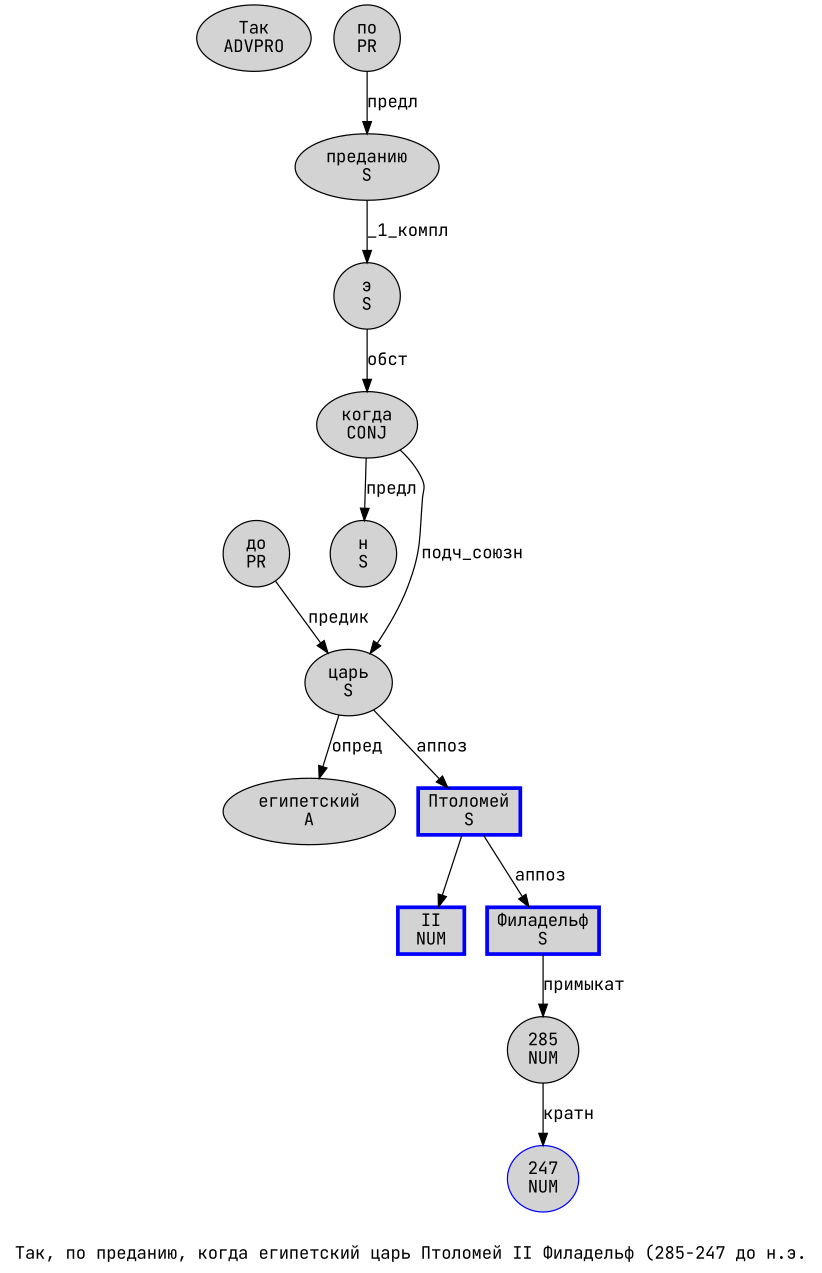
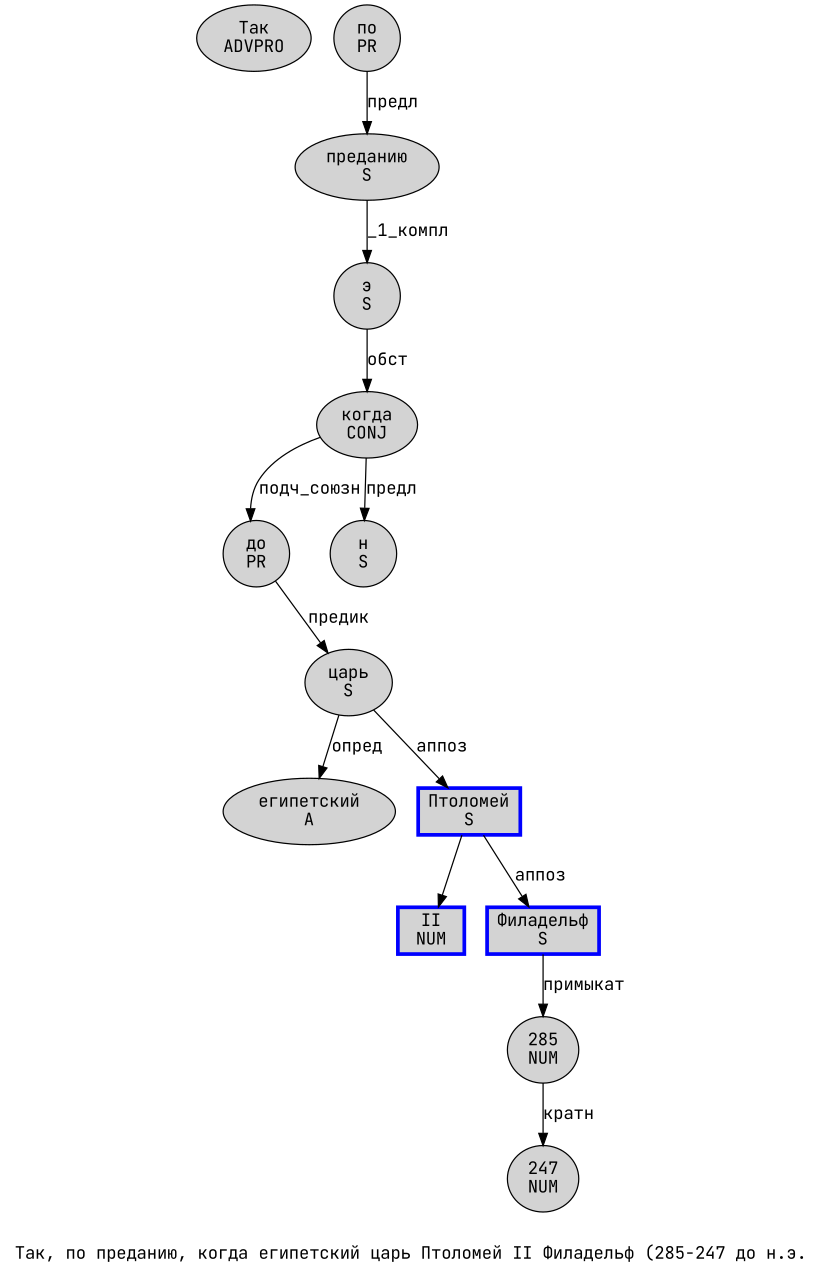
edge "когда CONJ" -> "царь S": now "когда CONJ" -> "до PR"
node "247 NUM": color blue -> black
